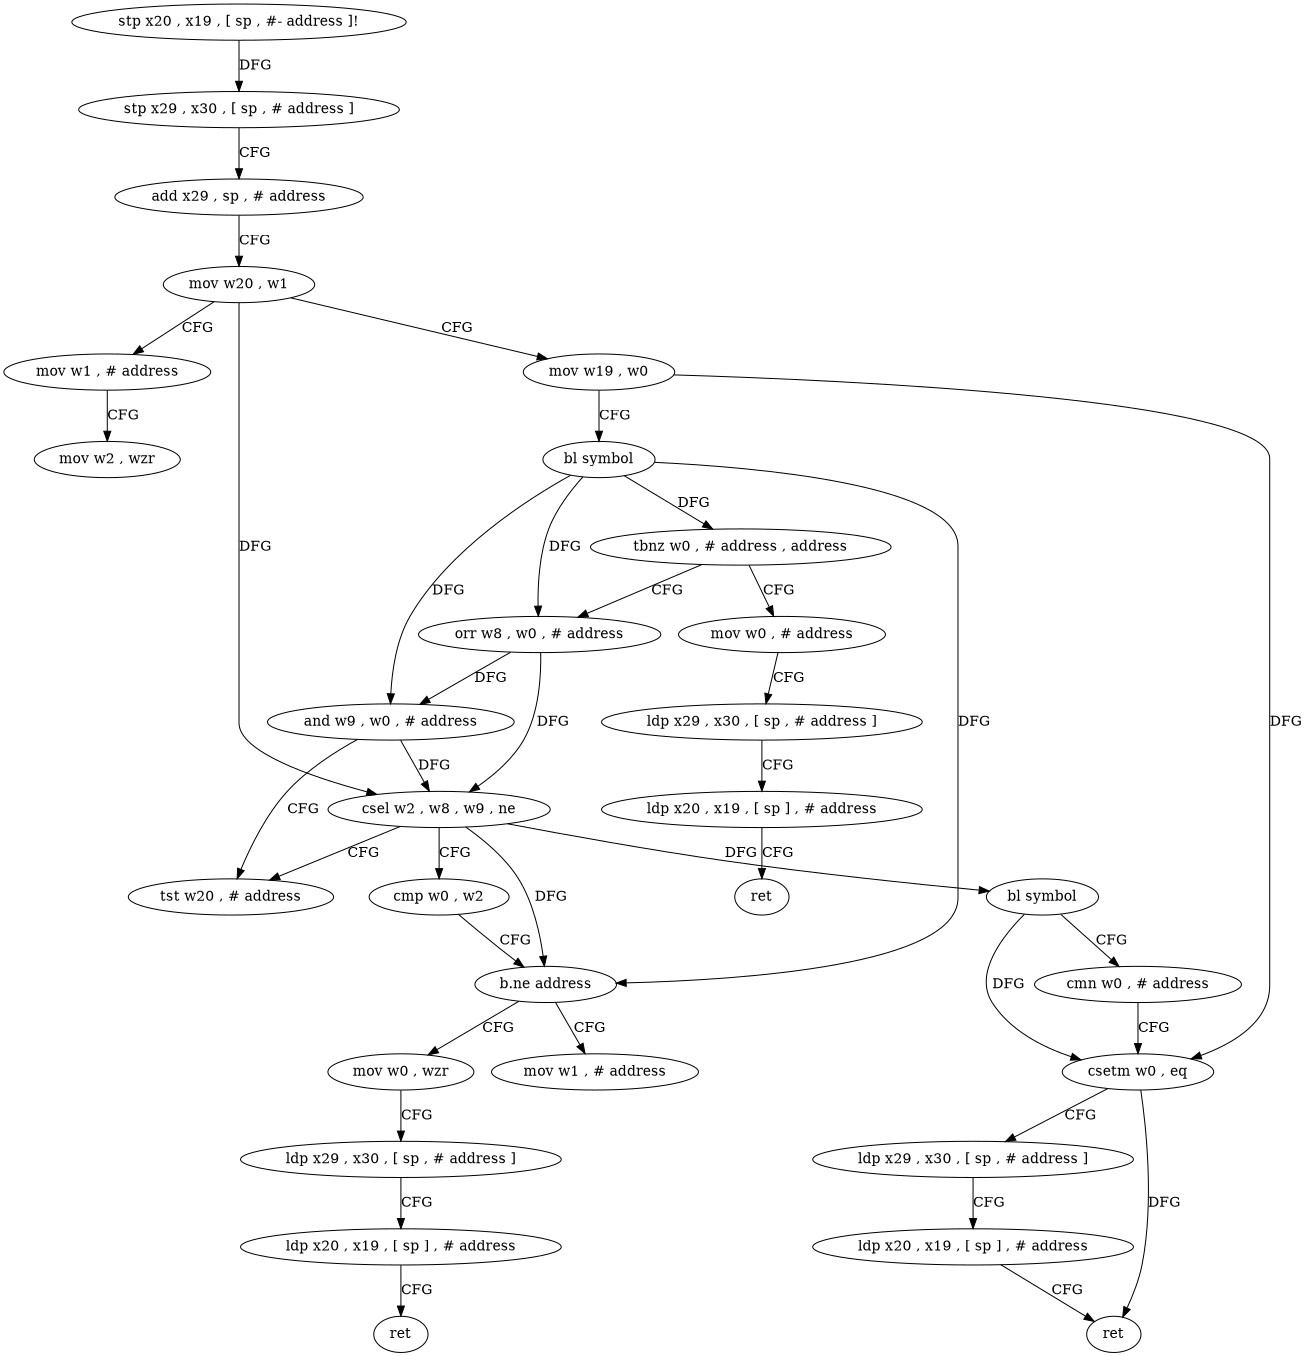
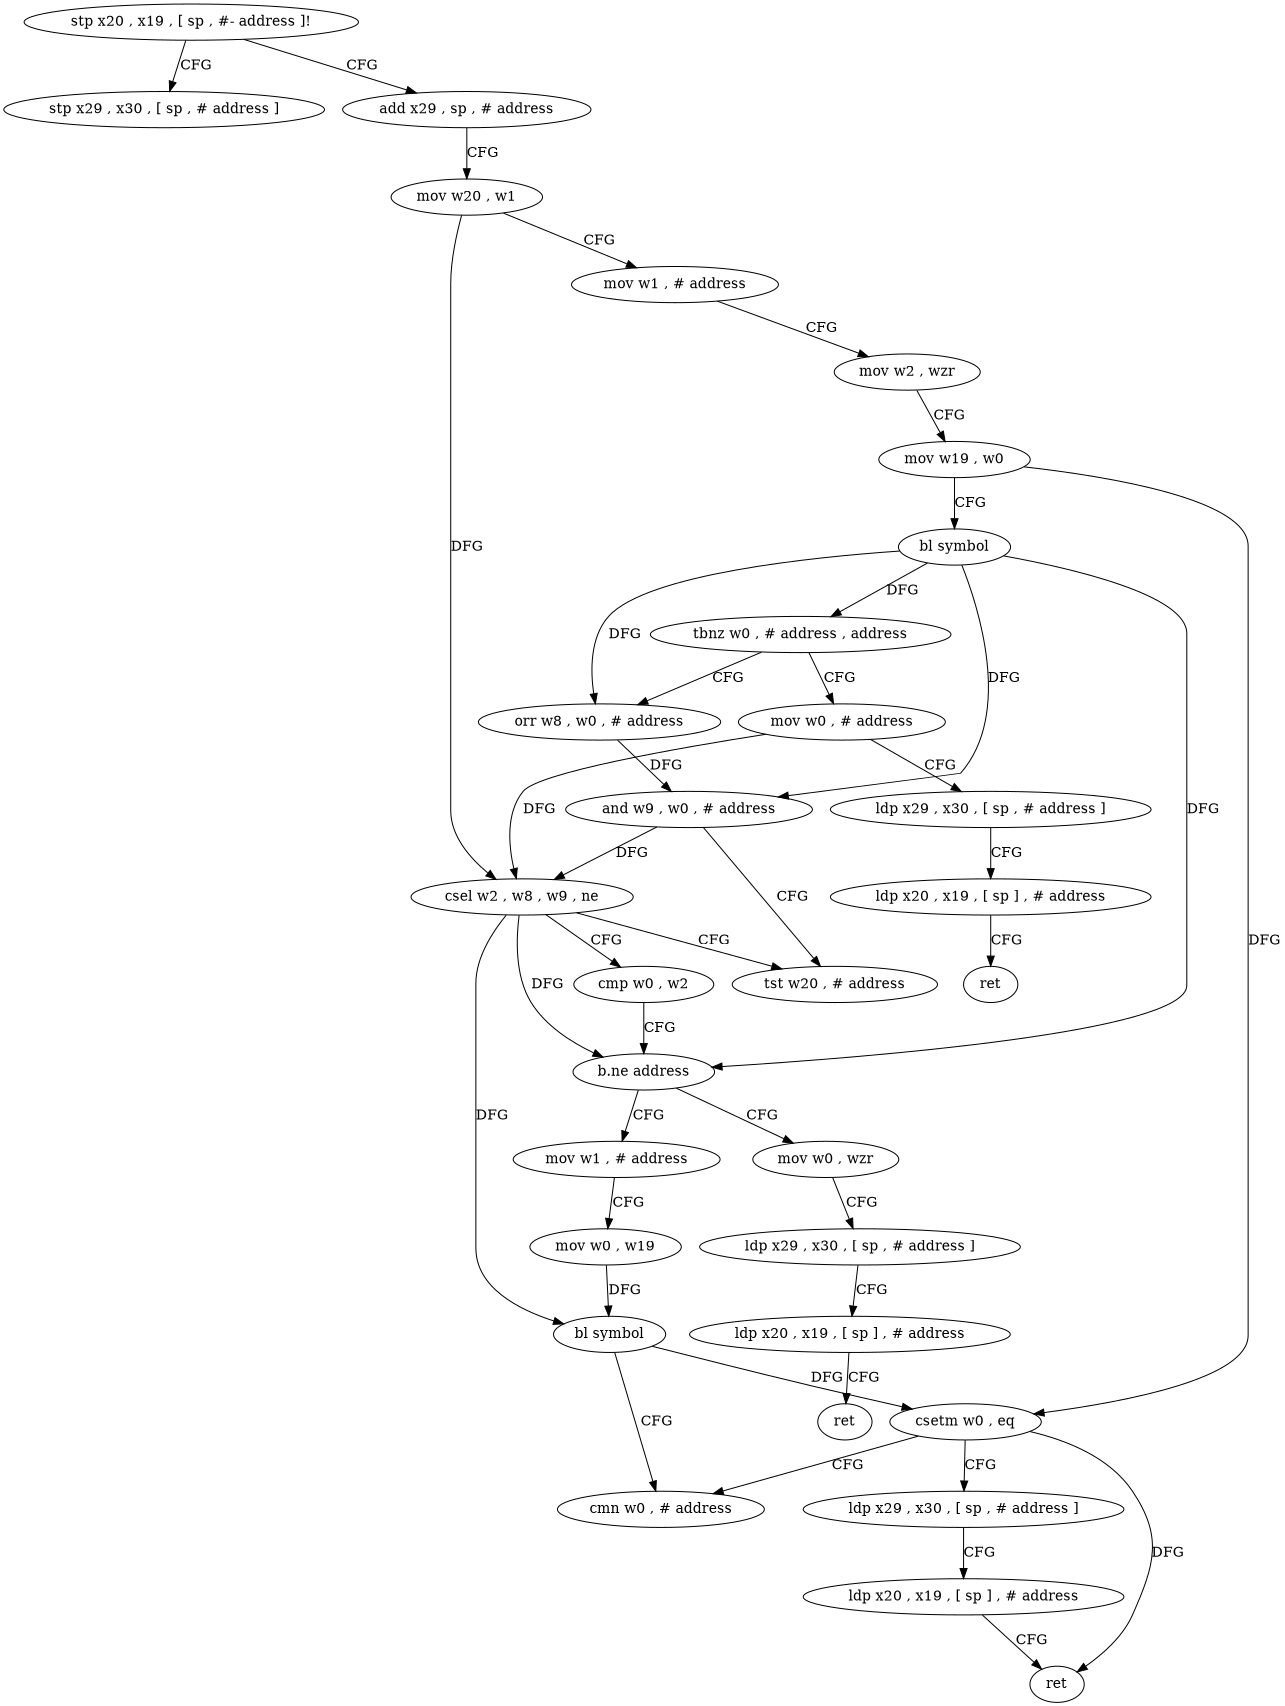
edge "stp x20 , x19 , [ sp , #- address ]!" -> "stp x29 , x30 , [ sp , # address ]": label "DFG" -> "CFG"
edge "stp x29 , x30 , [ sp , # address ]" -> "add x29 , sp , # address": now "stp x20 , x19 , [ sp , #- address ]!" -> "add x29 , sp , # address"
edge "mov w20 , w1" -> "mov w19 , w0": now "mov w2 , wzr" -> "mov w19 , w0"
edge "orr w8 , w0 , # address" -> "csel w2 , w8 , w9 , ne": now "mov w0 , # address" -> "csel w2 , w8 , w9 , ne"
edge "cmn w0 , # address" -> "csetm w0 , eq": reversed
node "mov w0 , w19": added
